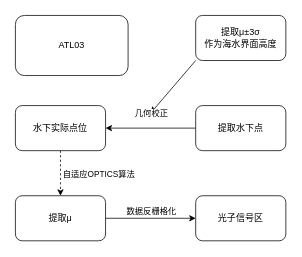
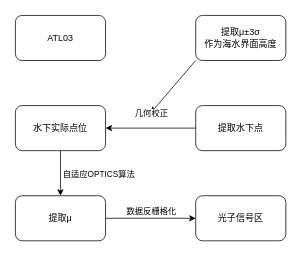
node "ATL03": size 113x60 -> 90x45
edge "水下实际点位" -> "提取μ": style dashed -> solid
